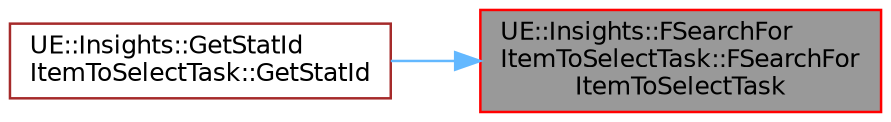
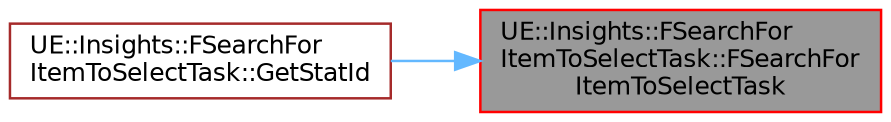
node "UE::Insights::GetStatId ItemToSelectTask::GetStatId": label "UE::Insights::GetStatId ItemToSelectTask::GetStatId" -> "UE::Insights::FSearchFor ItemToSelectTask::GetStatId"
